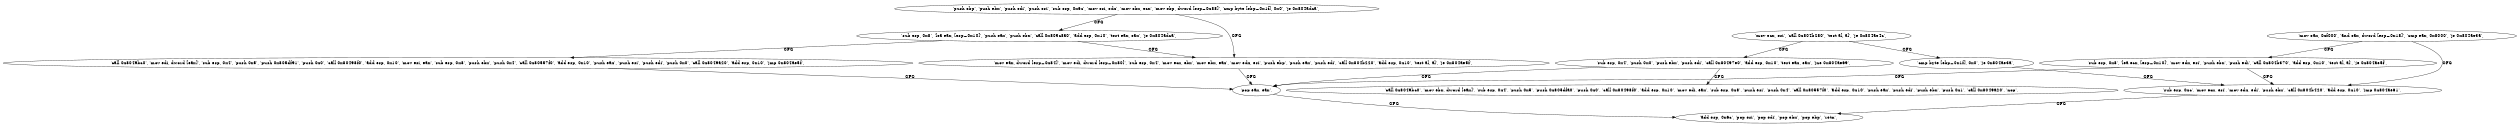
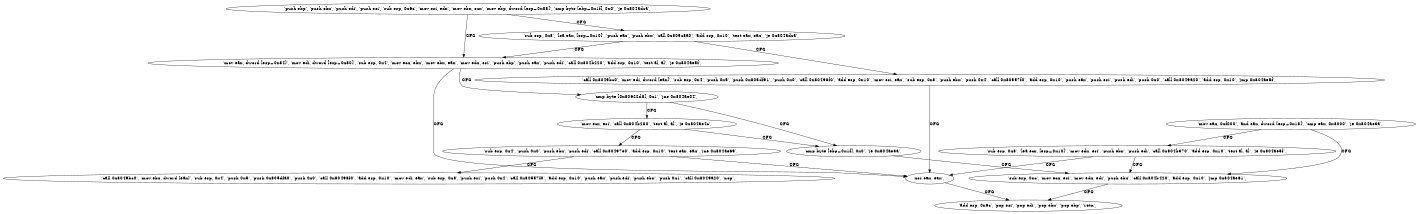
node "'pop eax, eax',": label "'pop eax, eax'," -> "'xor eax, eax',"
node "'cmp byte [0x80622d8], 0x1', 'jne 0x804ae04',": added
